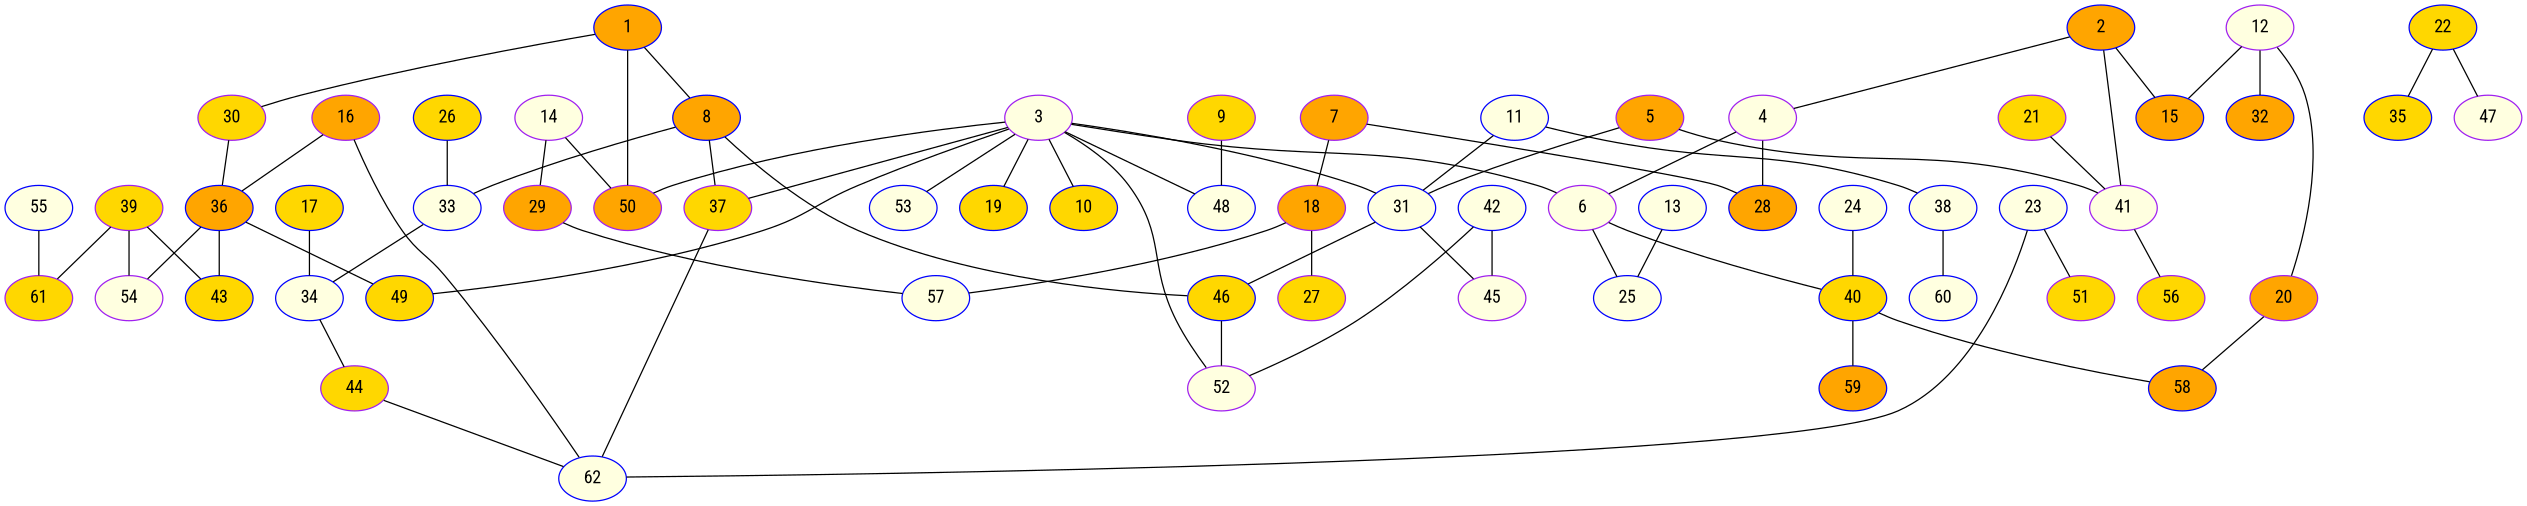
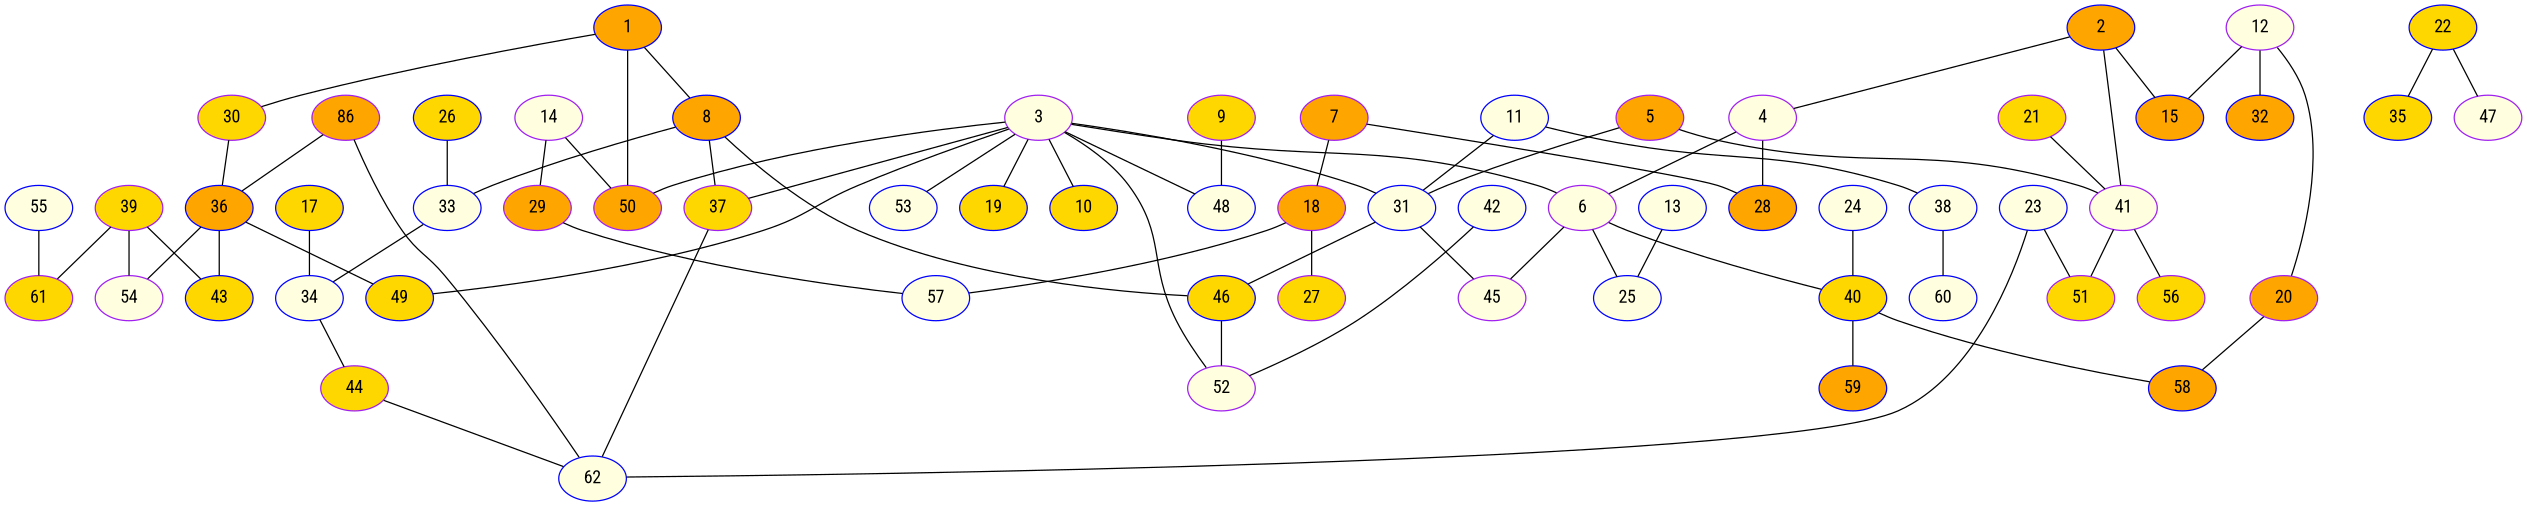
node "16": label "16" -> "86"
edge "42" -- "45": now "6" -- "45"
edge "41" -- "51": added
